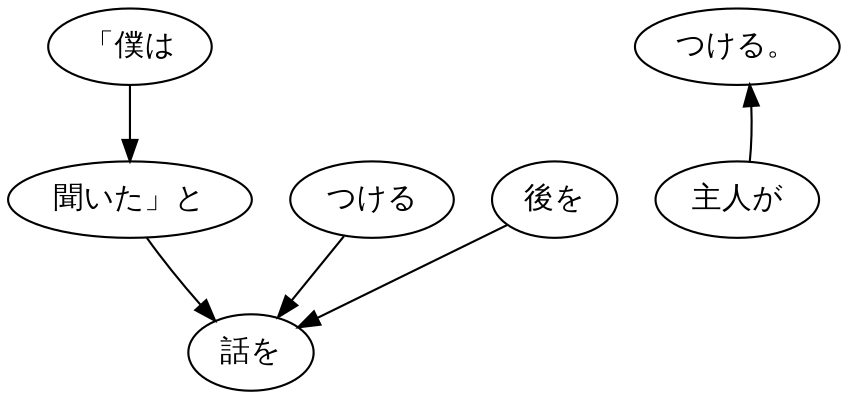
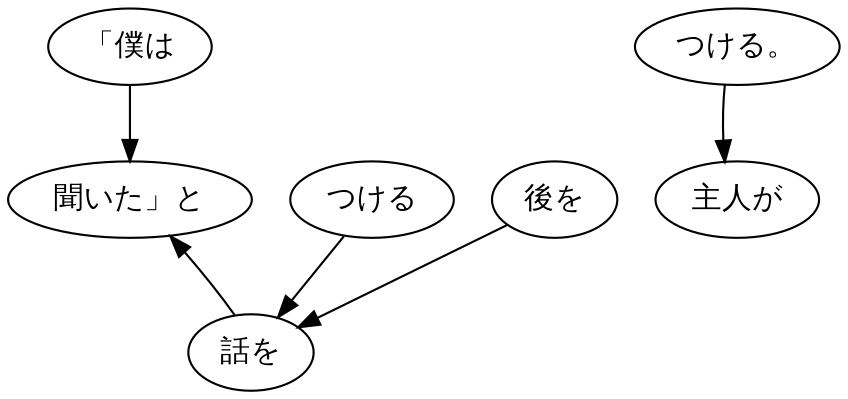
edge "主人が" -> "つける。": reversed
edge "聞いた」と" -> "話を": reversed
